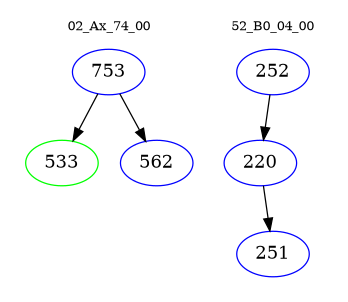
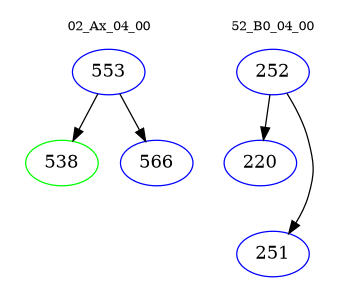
cluster "02_Ax_74_00": label "02_Ax_74_00" -> "02_Ax_04_00"
node "753": label "753" -> "553"
node "533": label "533" -> "538"
node "562": label "562" -> "566"
edge "220" -> "251": now "252" -> "251"
